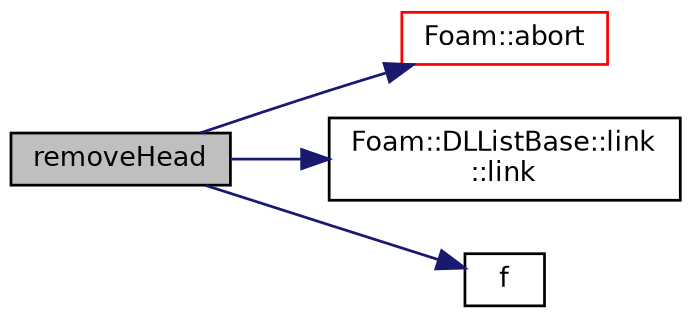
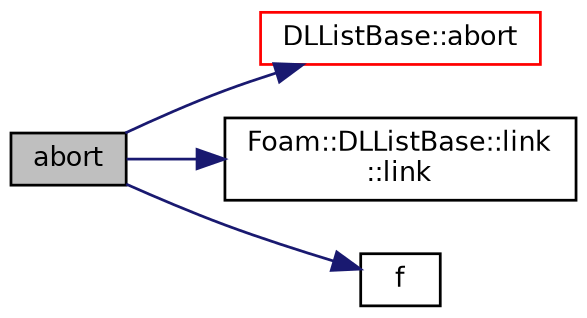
node "Foam::abort": label "Foam::abort" -> "DLListBase::abort"
node "removeHead": label "removeHead" -> "abort"
